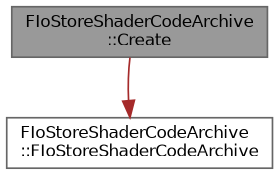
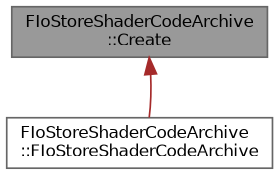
edge "FIoStoreShaderCodeArchive ::Create" -> "FIoStoreShaderCodeArchive ::FIoStoreShaderCodeArchive": reversed
